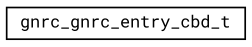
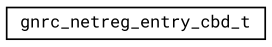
node "gnrc_gnrc_entry_cbd_t": label "gnrc_gnrc_entry_cbd_t" -> "gnrc_netreg_entry_cbd_t"
